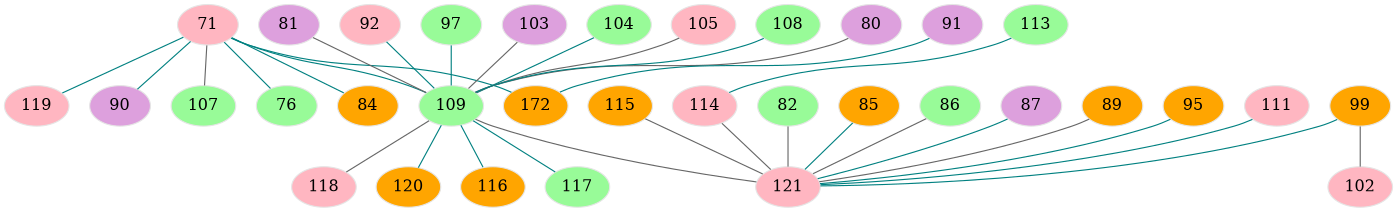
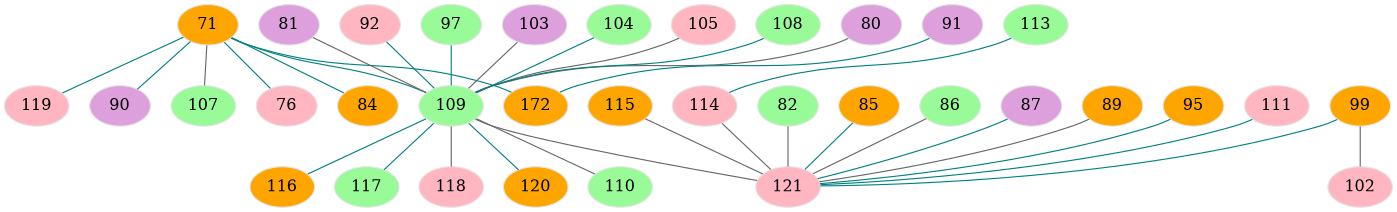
node "71": fillcolor lightpink -> orange
node "76": fillcolor palegreen -> lightpink
node "110": added
